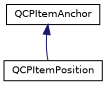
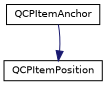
edge "QCPItemPosition" -> "QCPItemAnchor": reversed
